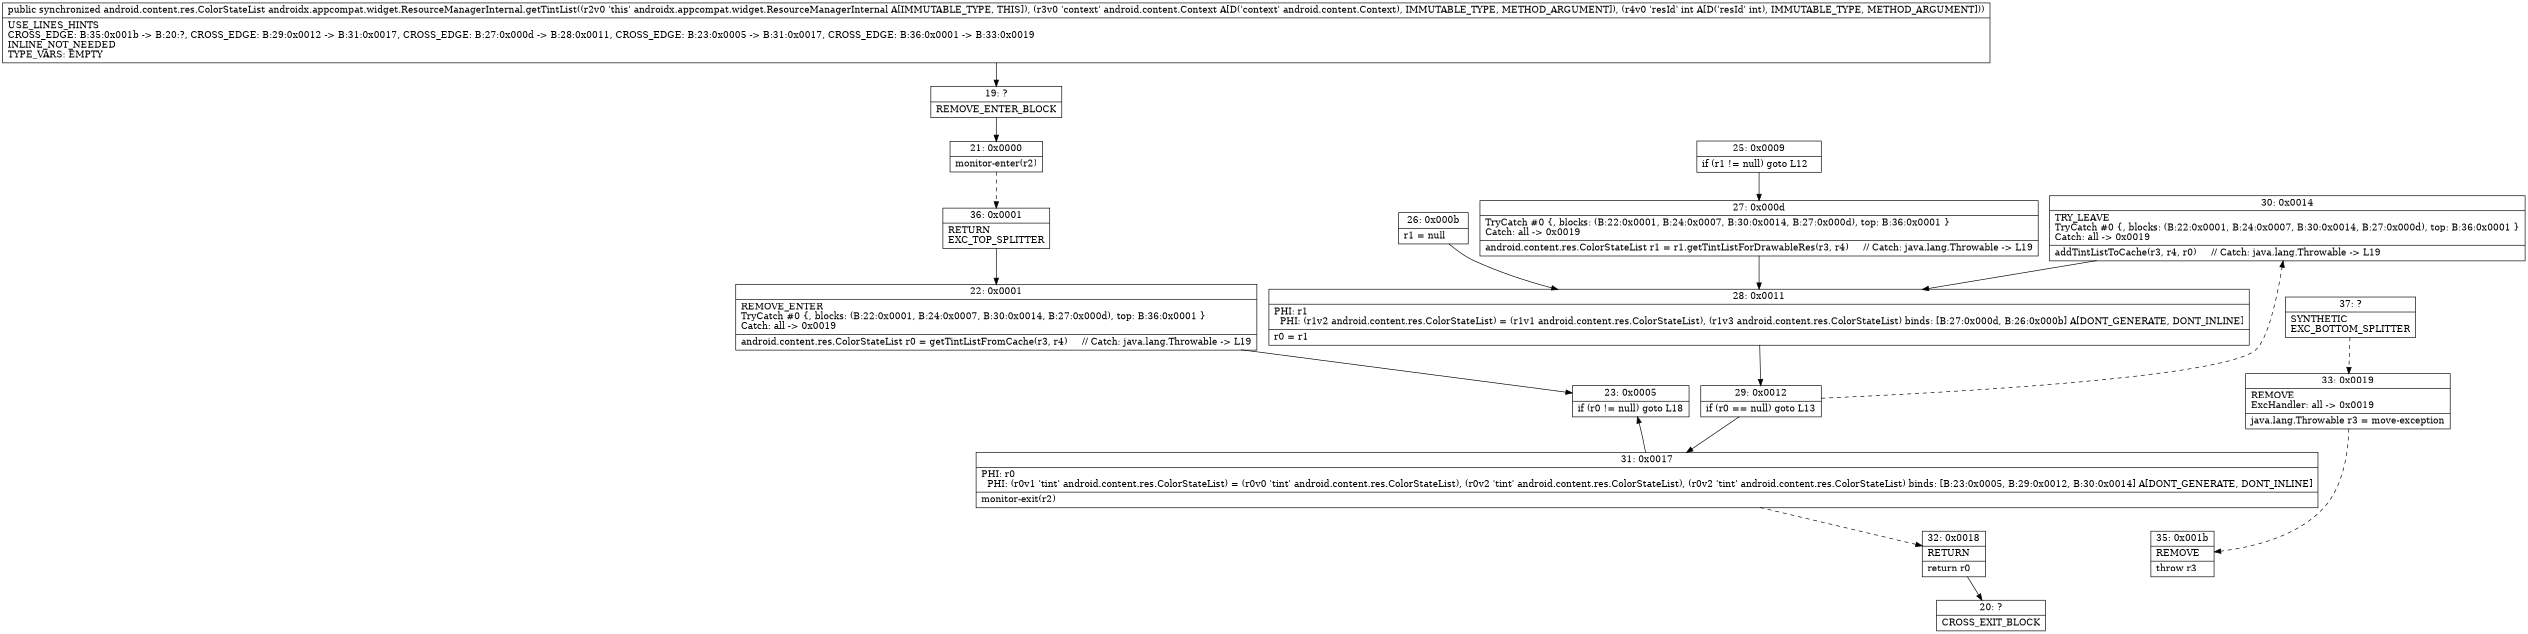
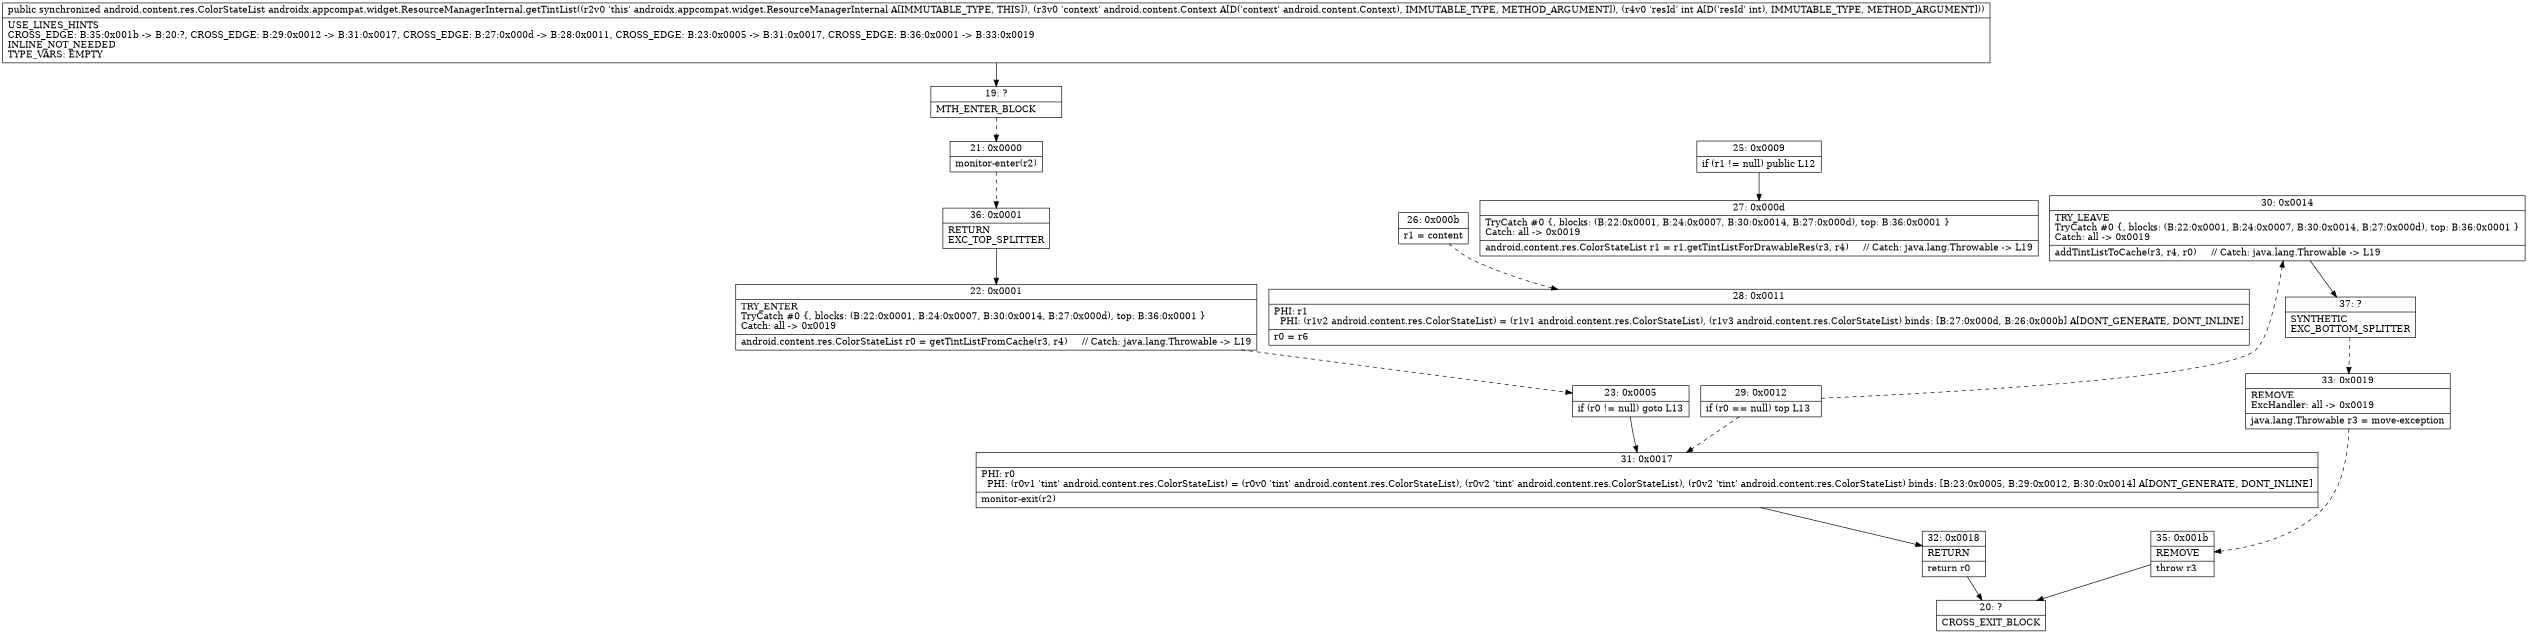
node "19: ?": text "REMOVE_ENTER_BLOCK" -> "MTH_ENTER_BLOCK"
edge "19: ?" -> "21: 0x0000": style solid -> dashed
node "25: 0x0009": text "if (r1 != null) goto L12" -> "if (r1 != null) public L12"
node "26: 0x000b": text "r1 = null" -> "r1 = content"
edge "27: 0x000d" -> "28: 0x0011": removed
edge "26: 0x000b" -> "28: 0x0011": style solid -> dashed
edge "30: 0x0014" -> "28: 0x0011": now "30: 0x0014" -> "37: ?"
node "22: 0x0001": text "REMOVE_ENTER" -> "TRY_ENTER"
node "28: 0x0011": text "r0 = r1" -> "r0 = r6"
edge "28: 0x0011" -> "29: 0x0012": removed
edge "22: 0x0001" -> "23: 0x0005": style solid -> dashed
node "23: 0x0005": text "if (r0 != null) goto L18" -> "if (r0 != null) goto L13"
node "29: 0x0012": text "if (r0 == null) goto L13" -> "if (r0 == null) top L13"
edge "29: 0x0012" -> "31: 0x0017": style solid -> dashed
edge "31: 0x0017" -> "23: 0x0005": reversed
edge "31: 0x0017" -> "32: 0x0018": style dashed -> solid
edge "35: 0x001b" -> "20: ?": added
